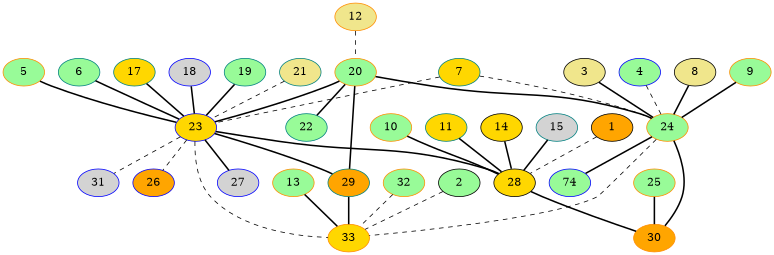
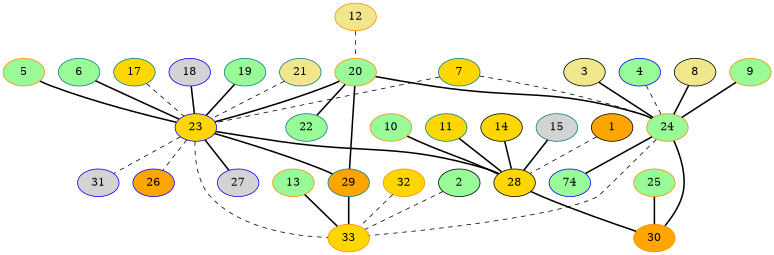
edge "17" -- "23": style bold -> dashed
node "32": fillcolor palegreen -> gold
